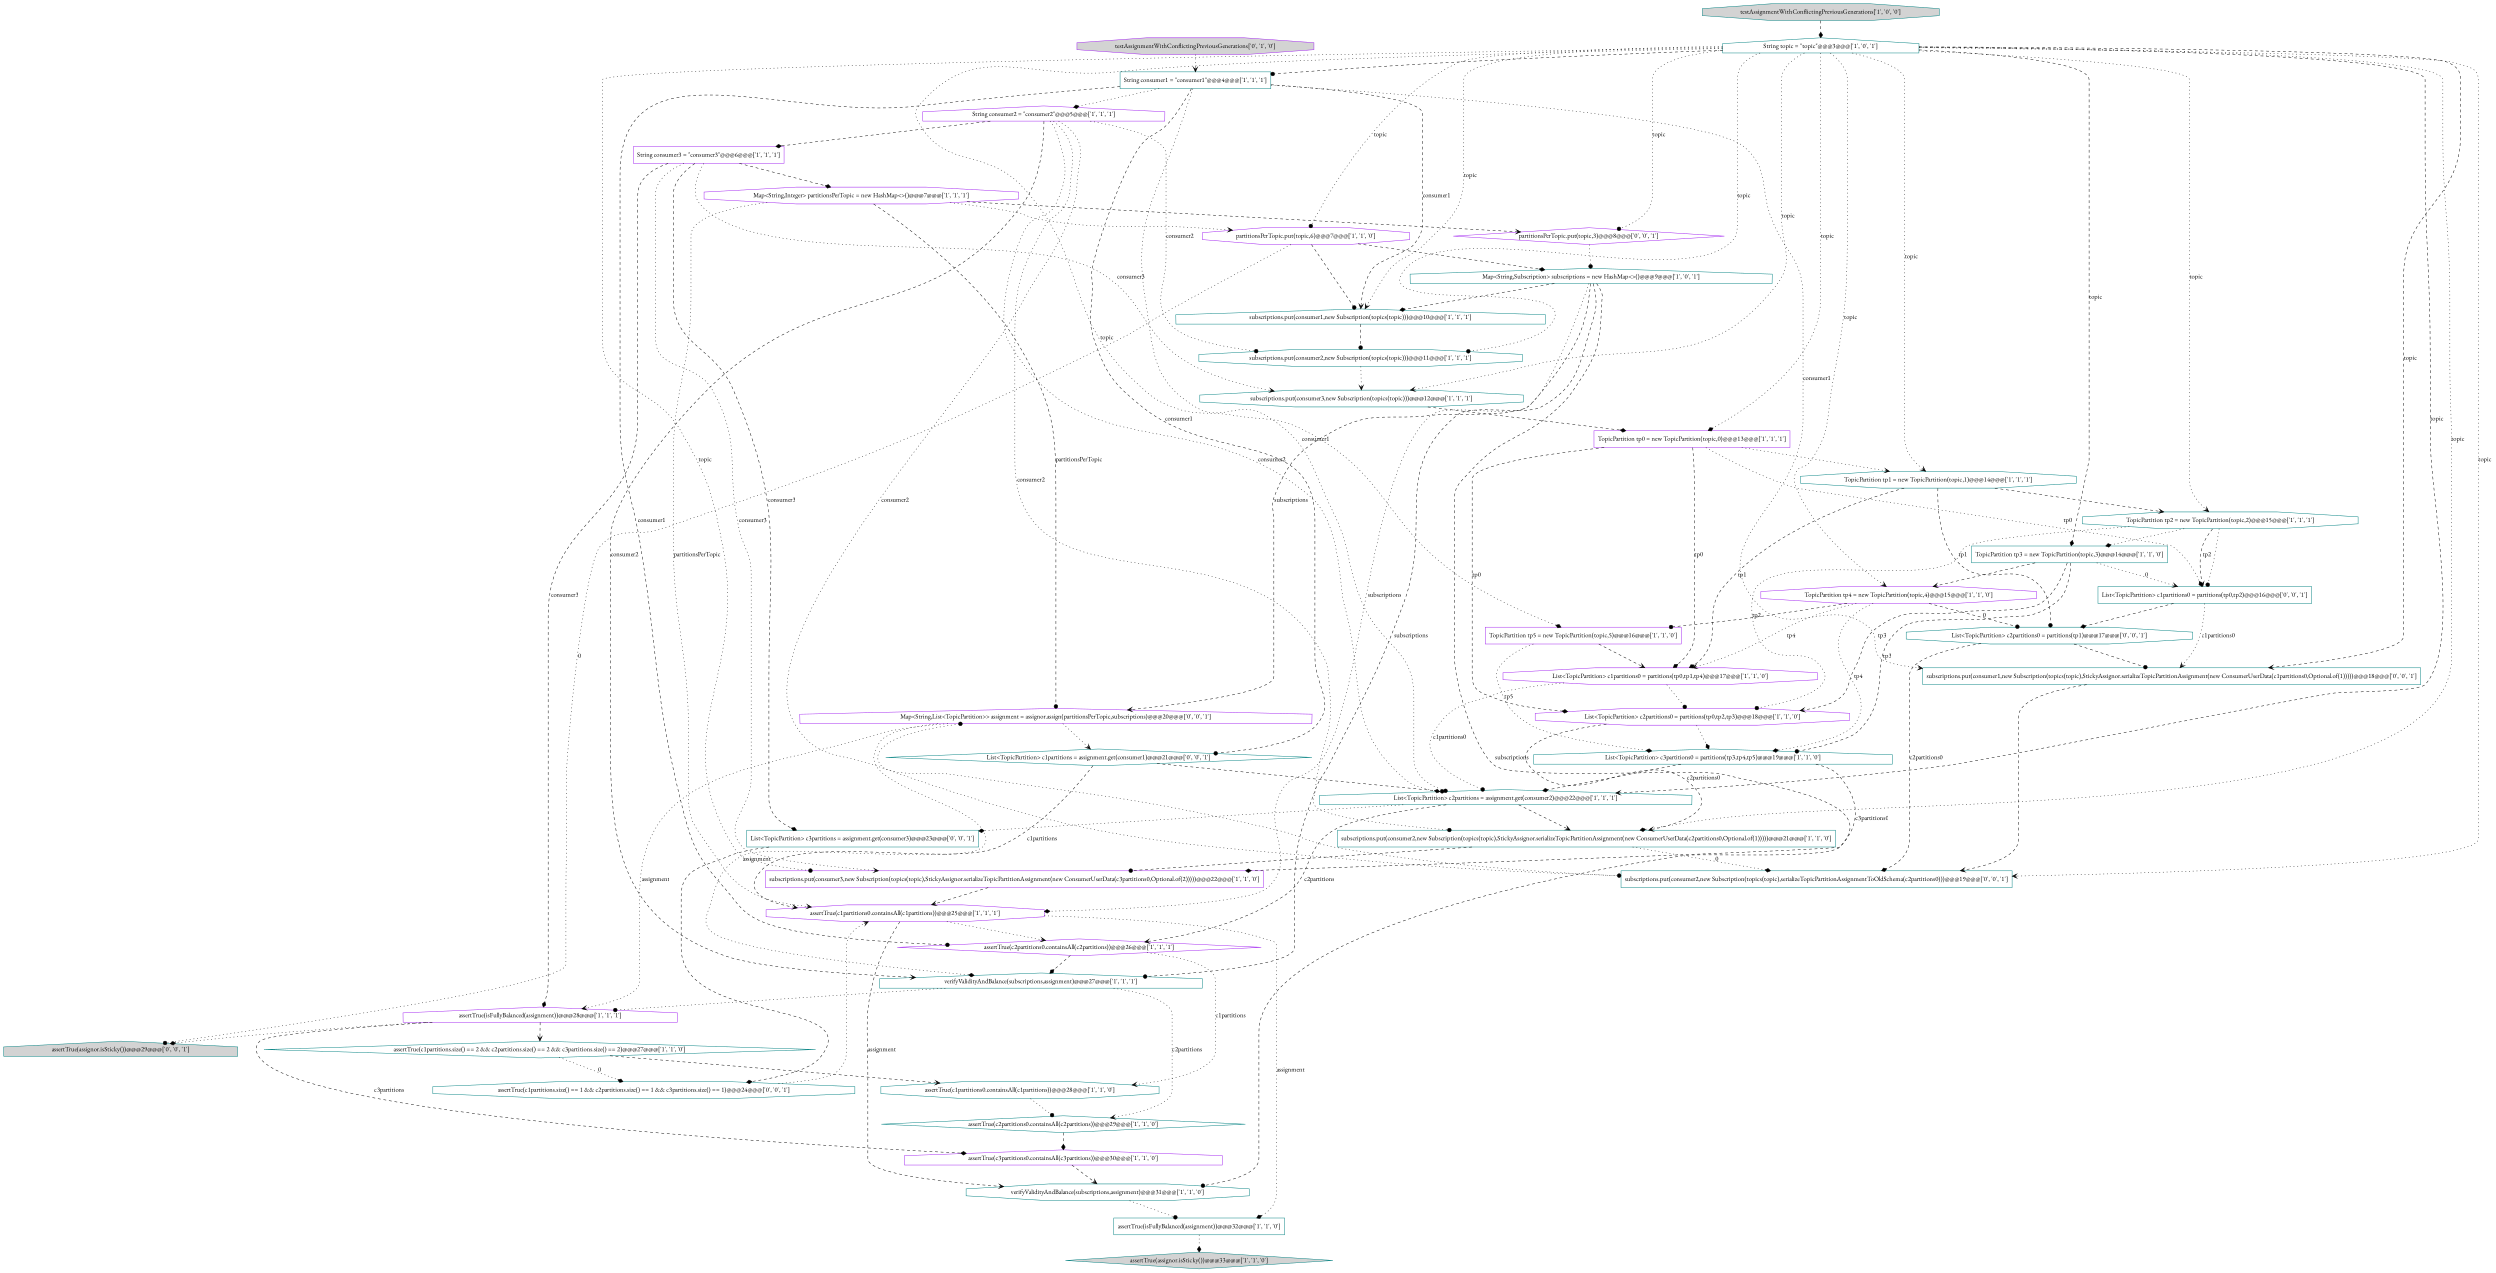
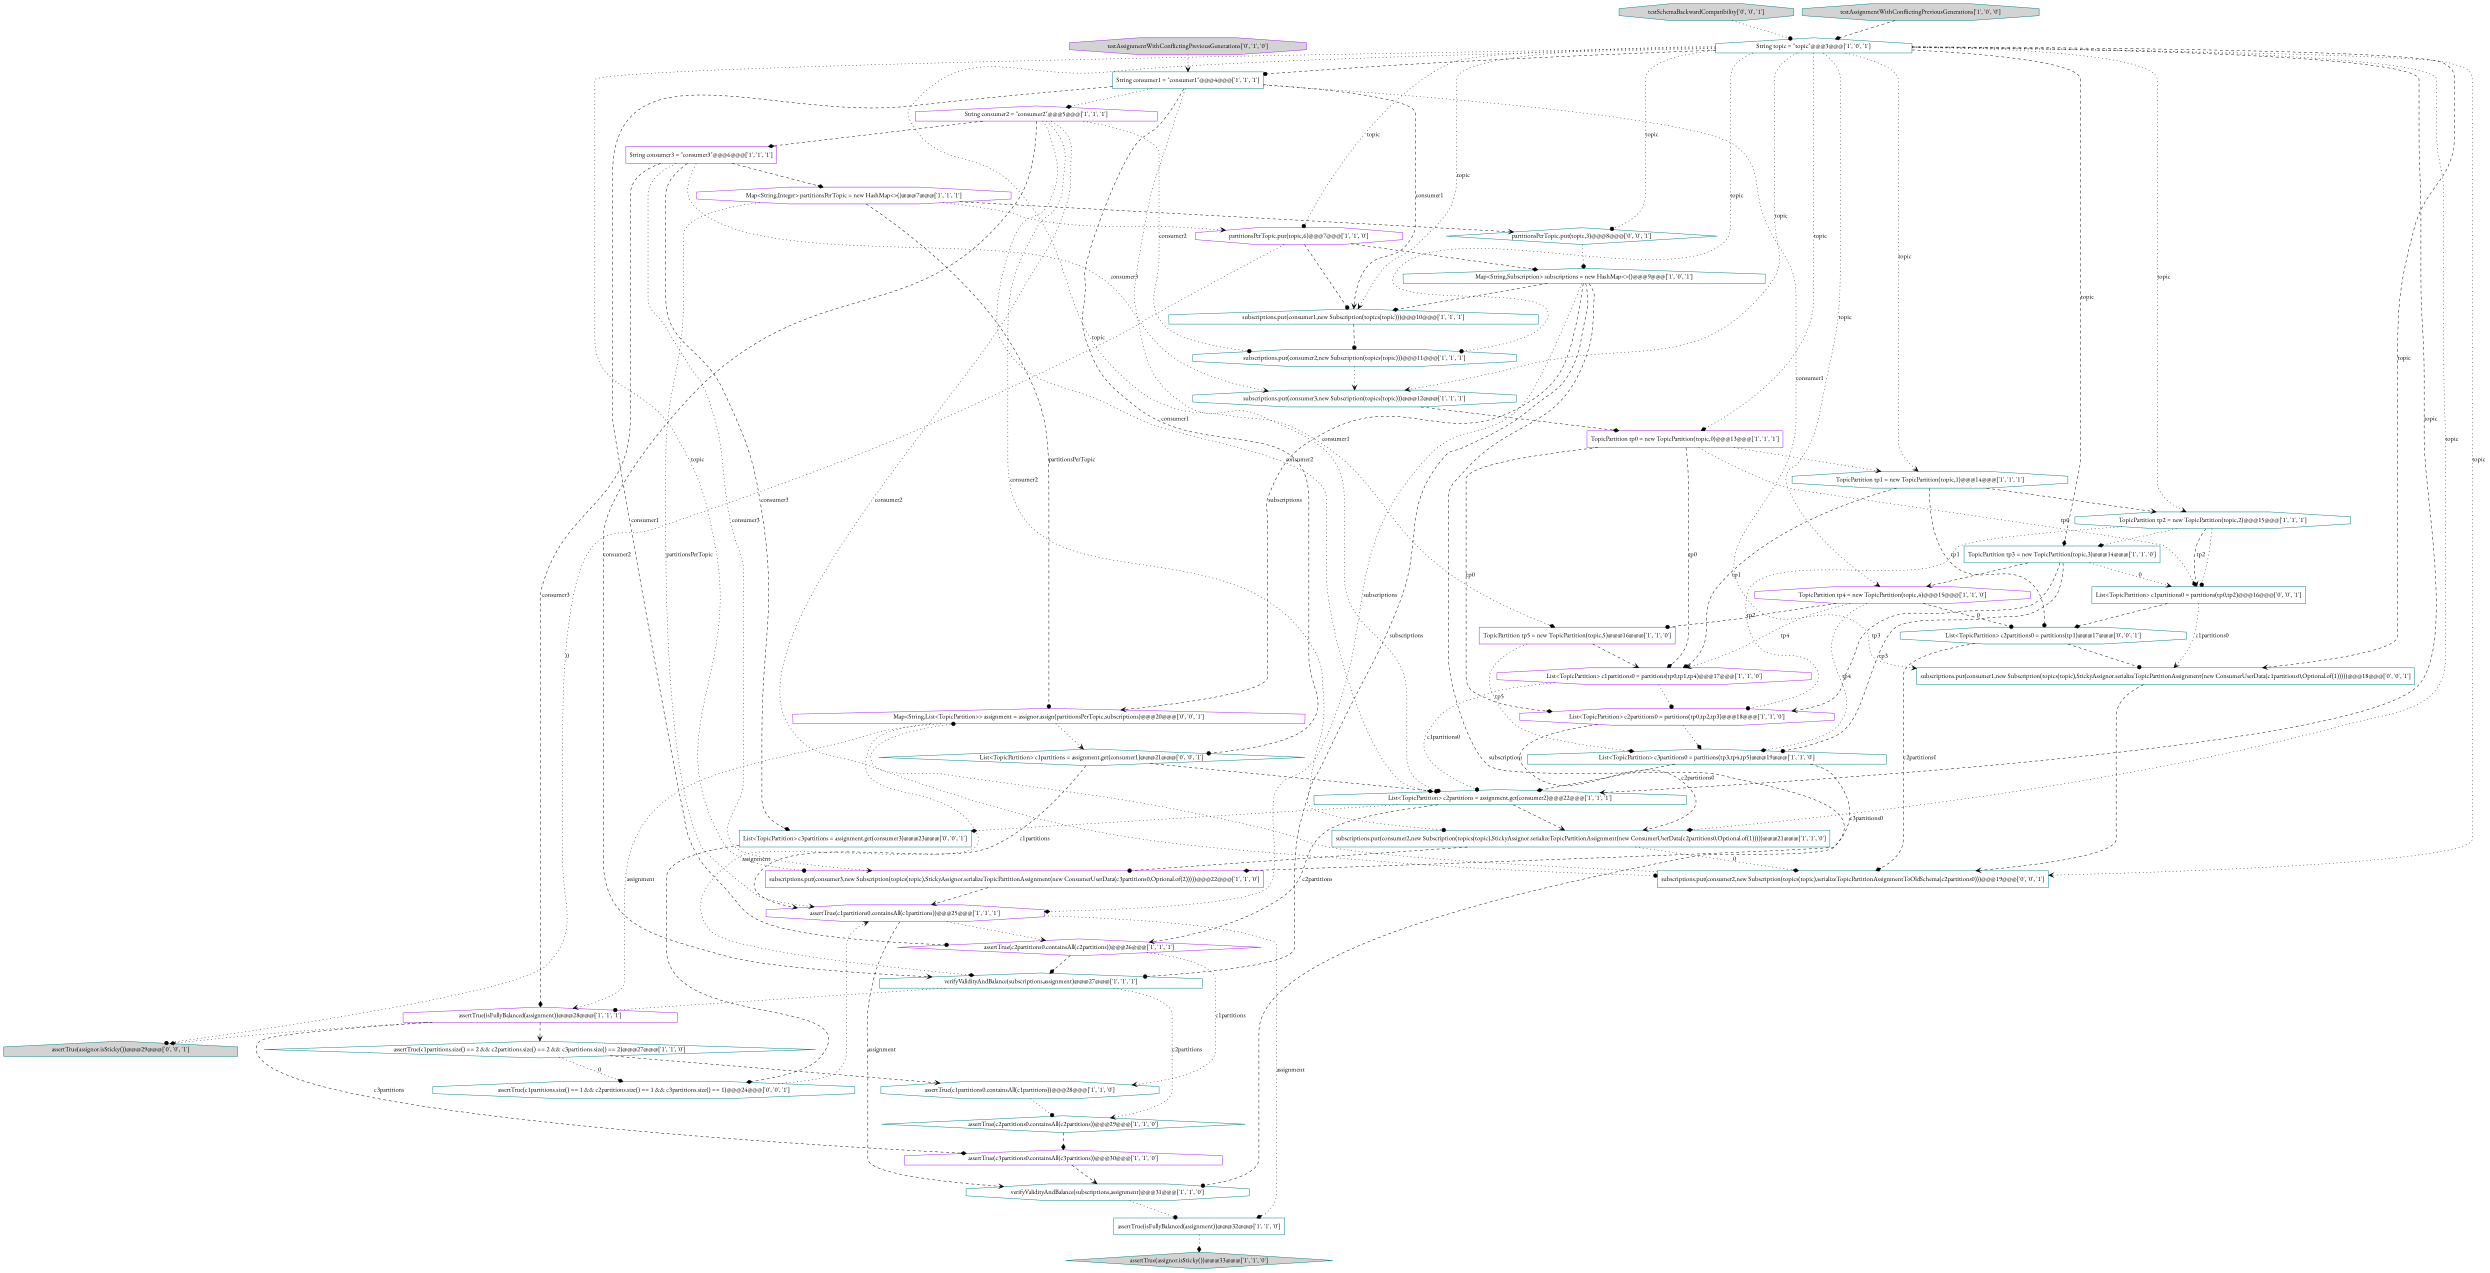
node "testSchemaBackwardCompatibility['0', '0', '1']": added
node "partitionsPerTopic.put(topic,3)@@@8@@@['0', '0', '1']": color purple -> teal
